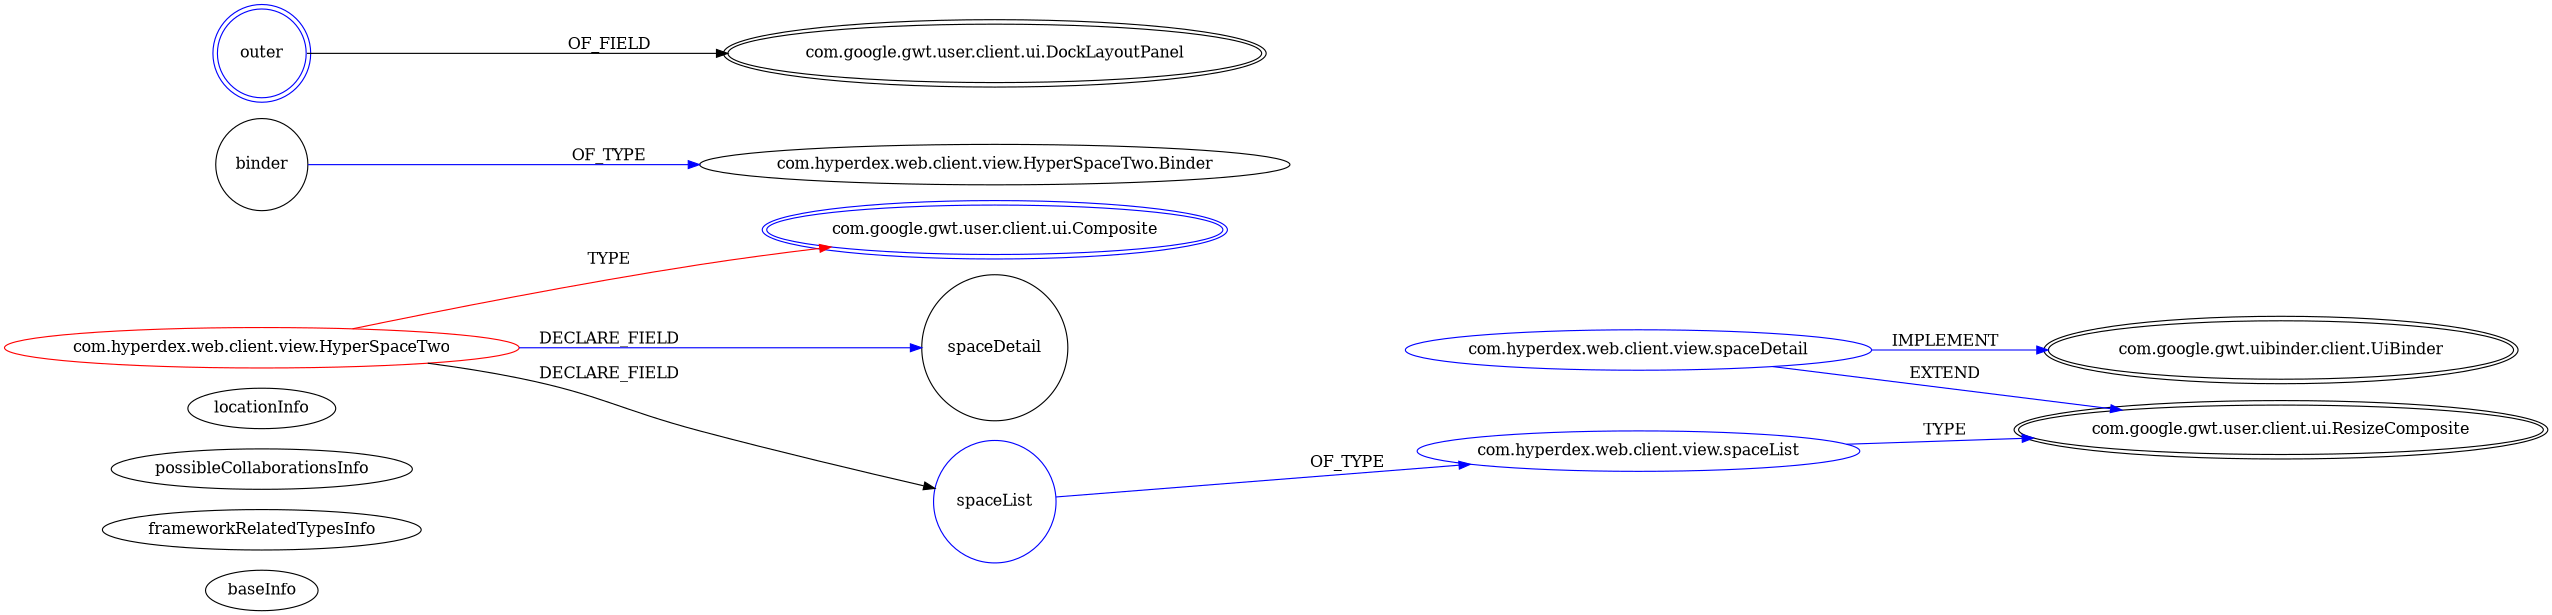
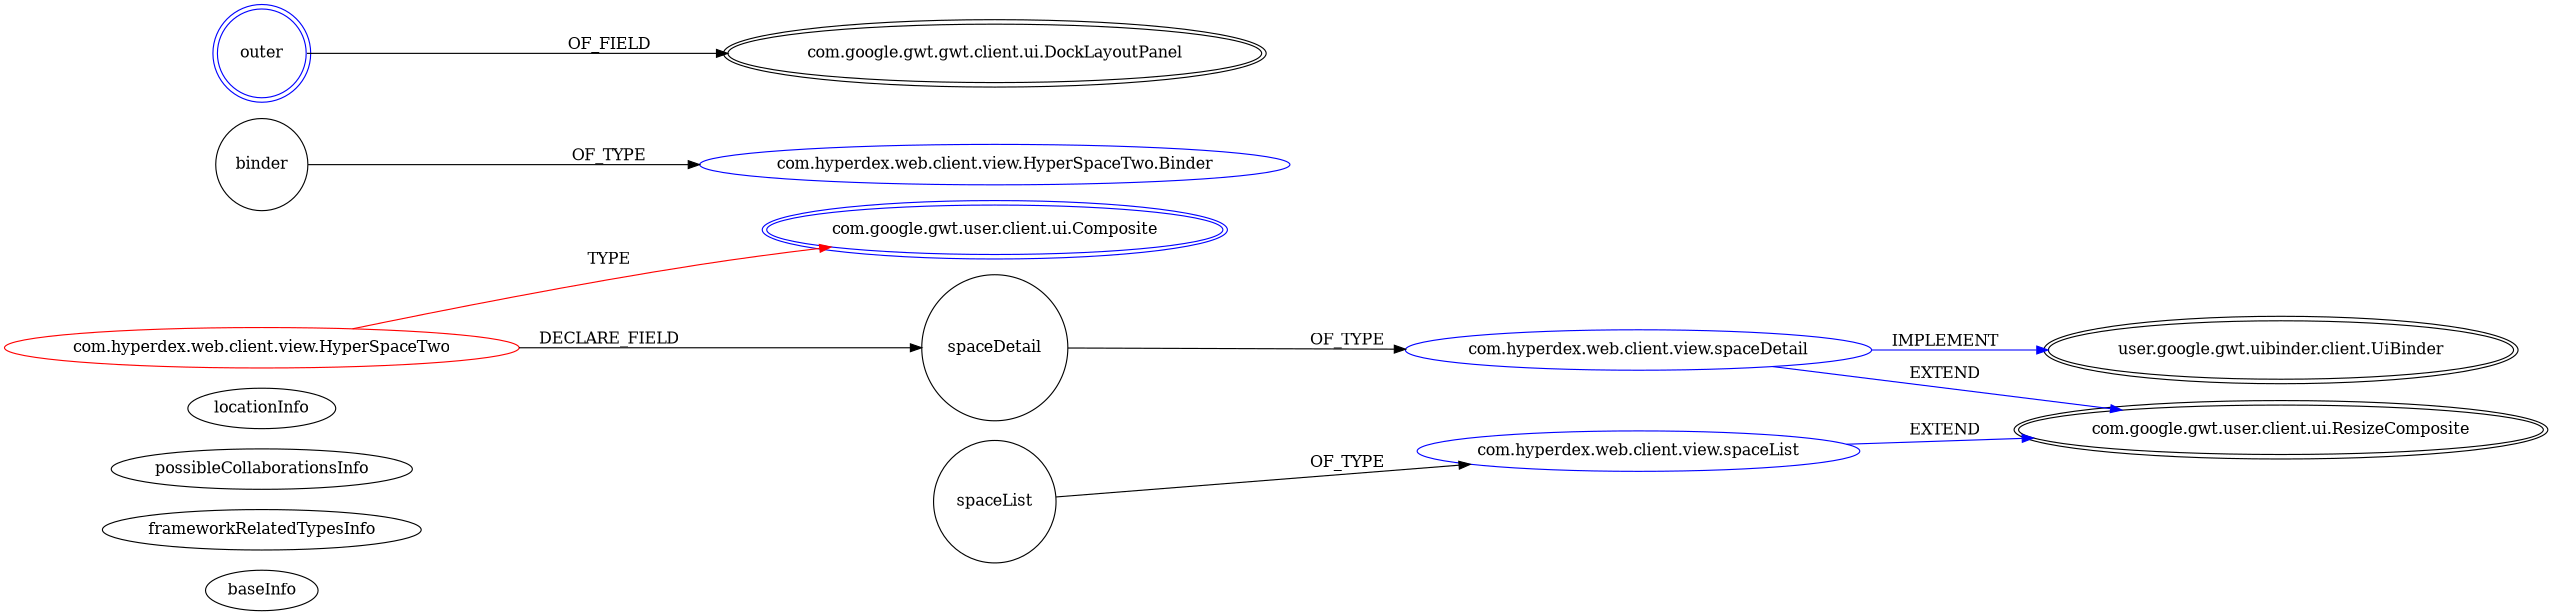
node "com.google.gwt.user.client.ui.DockLayoutPanel": label "com.google.gwt.user.client.ui.DockLayoutPanel" -> "com.google.gwt.gwt.client.ui.DockLayoutPanel"
edge "binder" -> "com.hyperdex.web.client.view.HyperSpaceTwo.Binder": color blue -> black
node "com.hyperdex.web.client.view.HyperSpaceTwo.Binder": color black -> blue
edge "com.hyperdex.web.client.view.HyperSpaceTwo" -> "spaceDetail": color blue -> black
edge "spaceDetail" -> "com.hyperdex.web.client.view.spaceDetail": added, label "OF_TYPE"
node "com.google.gwt.uibinder.client.UiBinder": label "com.google.gwt.uibinder.client.UiBinder" -> "user.google.gwt.uibinder.client.UiBinder"
edge "com.hyperdex.web.client.view.HyperSpaceTwo" -> "spaceList": removed, label "DECLARE_FIELD"
edge "com.hyperdex.web.client.view.spaceList" -> "com.google.gwt.user.client.ui.ResizeComposite": label "TYPE" -> "EXTEND"
edge "spaceList" -> "com.hyperdex.web.client.view.spaceList": color blue -> black
node "spaceList": color blue -> black
